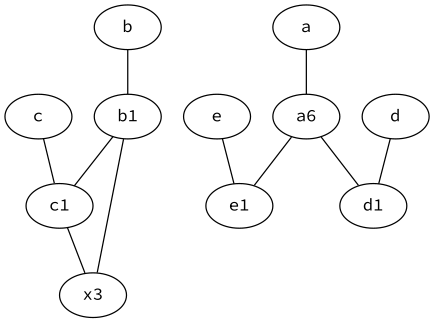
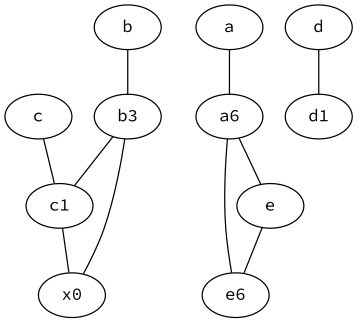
node "b1": label "b1" -> "b3"
edge "a6" -- "d1": now "a6" -- "e"
node "e1": label "e1" -> "e6"
node "x3": label "x3" -> "x0"
